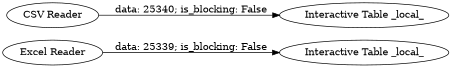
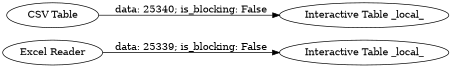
node "CSV Reader": label "CSV Reader" -> "CSV Table"
